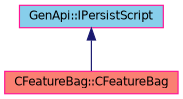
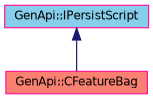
node "CFeatureBag::CFeatureBag": label "CFeatureBag::CFeatureBag" -> "GenApi::CFeatureBag"
